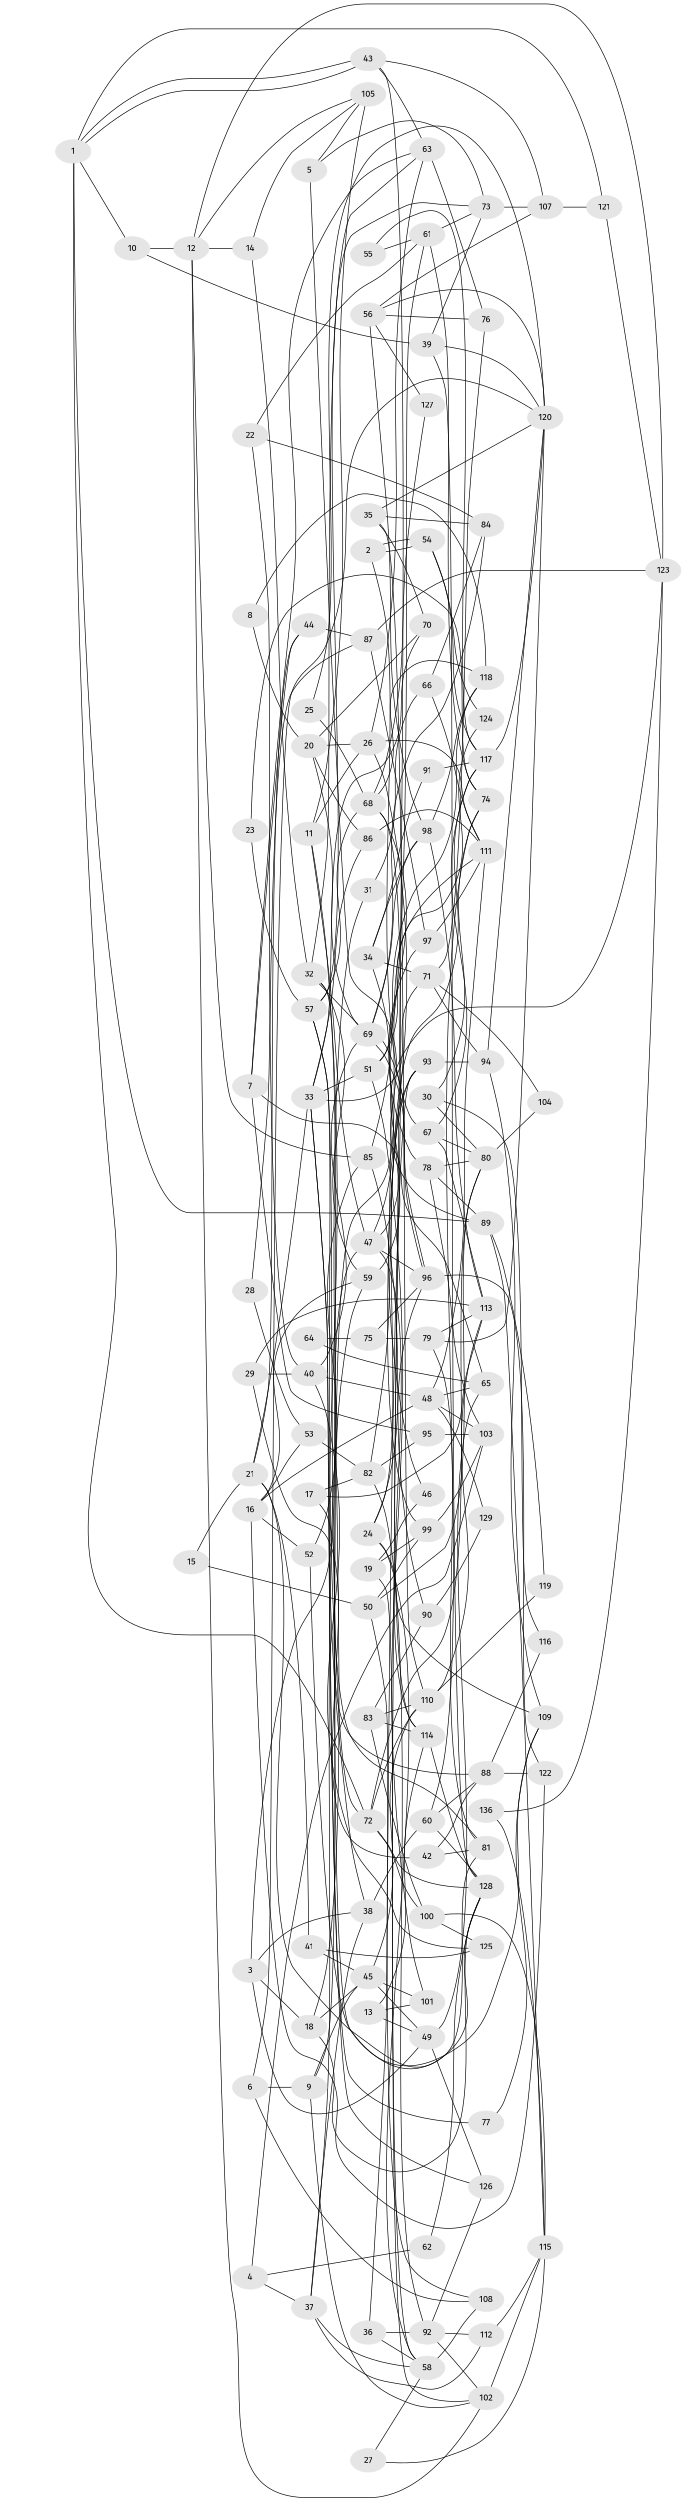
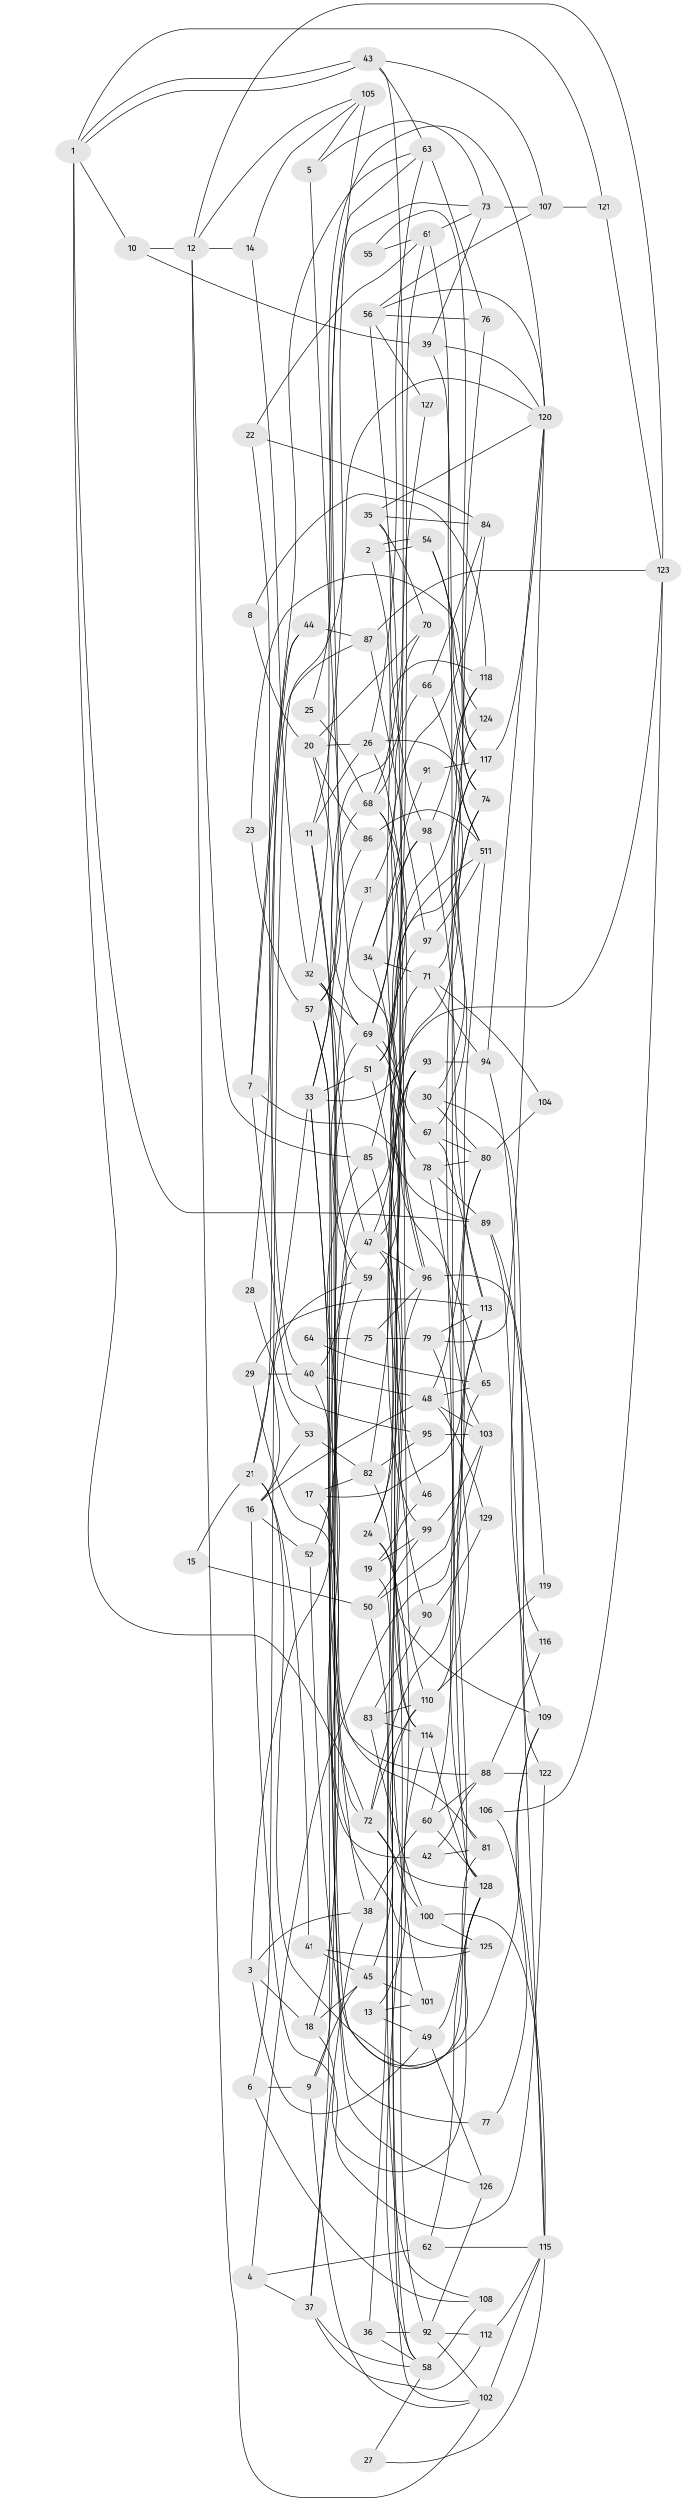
node "111": label "111" -> "511"
node "136": label "136" -> "106"
edge "45" -- "49": removed
edge "62" -- "115": added
